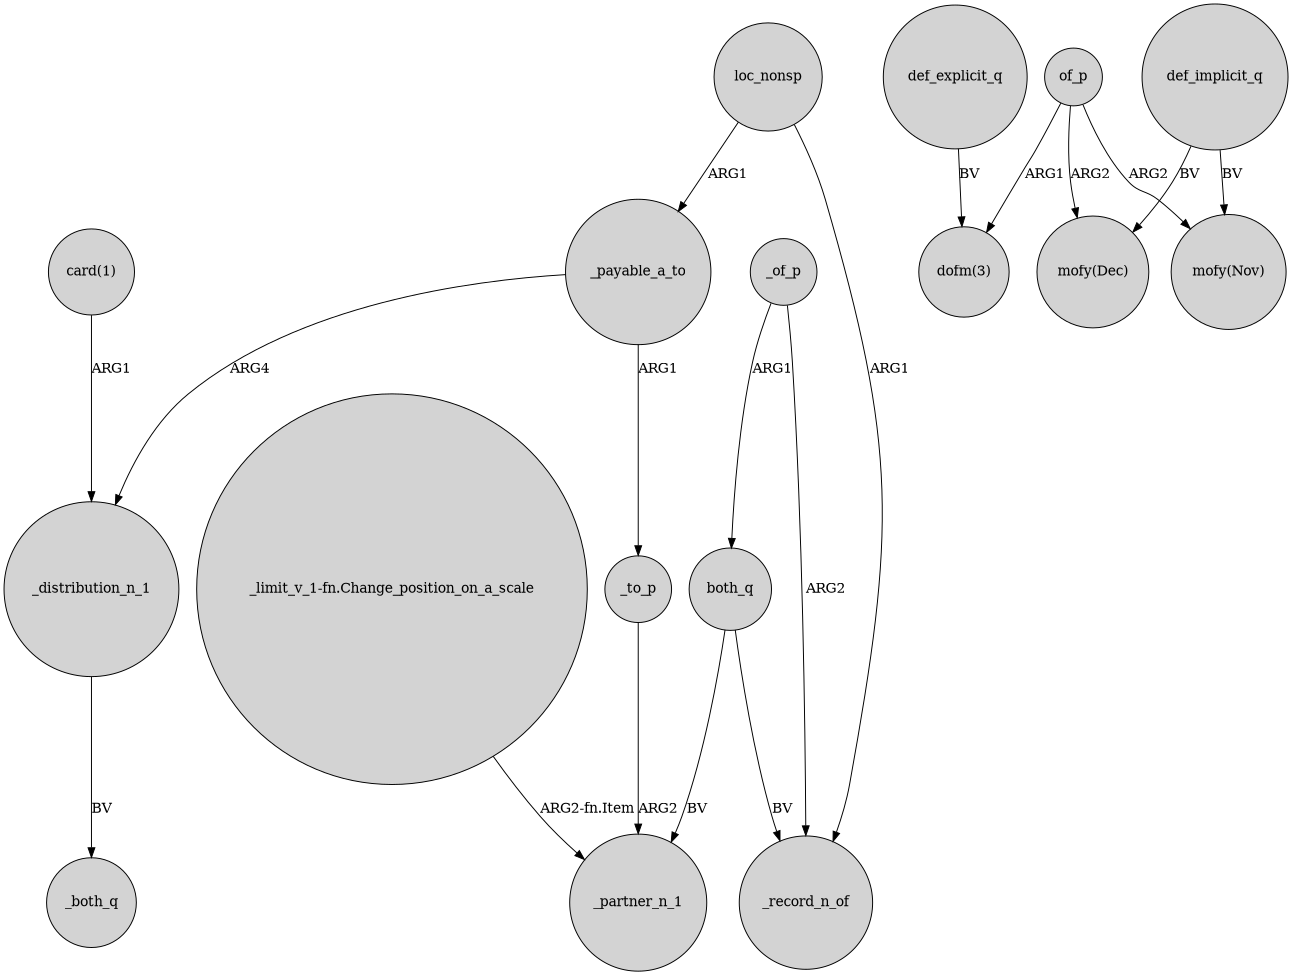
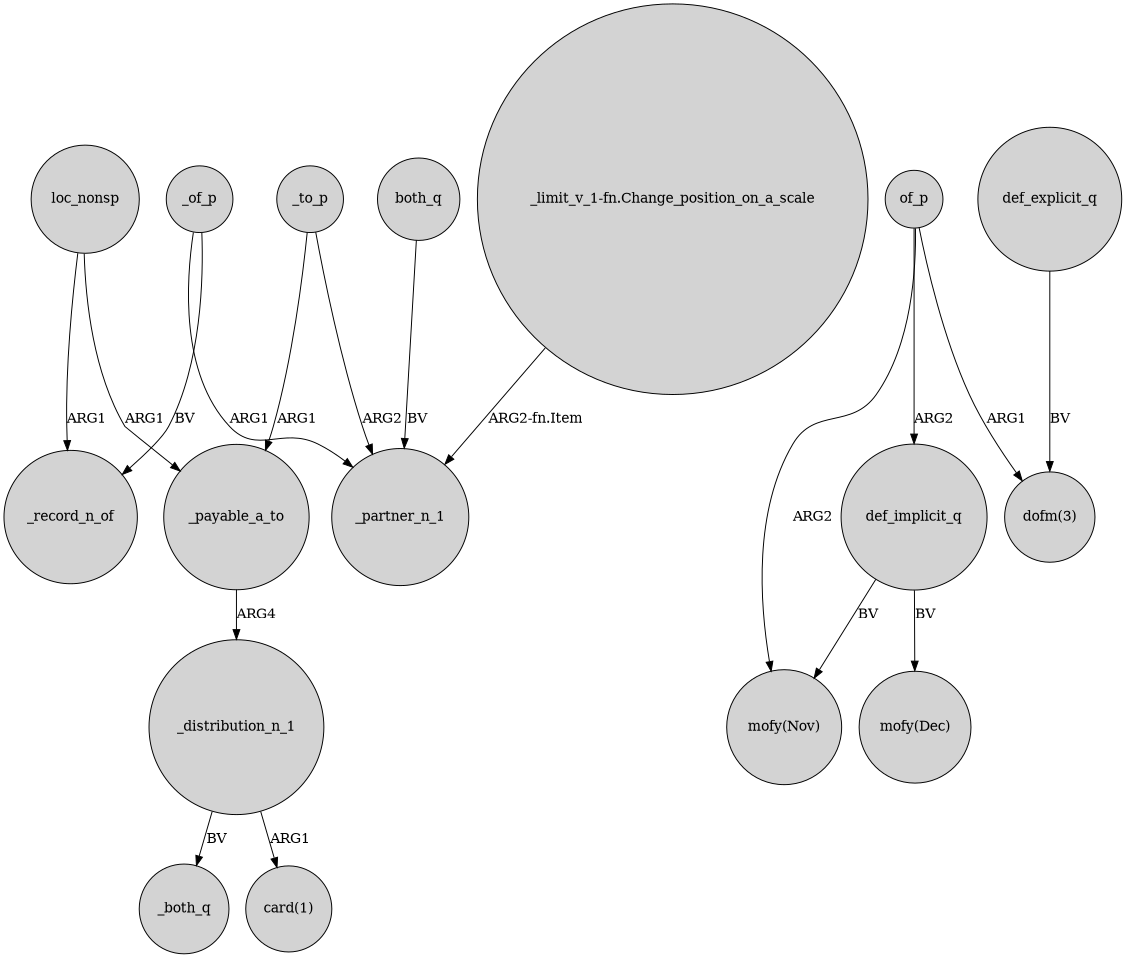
edge "of_p" -> "mofy(Dec)": now "of_p" -> "def_implicit_q"
edge "card(1)" -> "_distribution_n_1": reversed
edge "_of_p" -> "both_q": now "_of_p" -> "_partner_n_1"
edge "_payable_a_to" -> "_to_p": reversed
edge "_of_p" -> "_record_n_of": label "ARG2" -> "BV"
edge "both_q" -> "_record_n_of": removed, label "BV"
